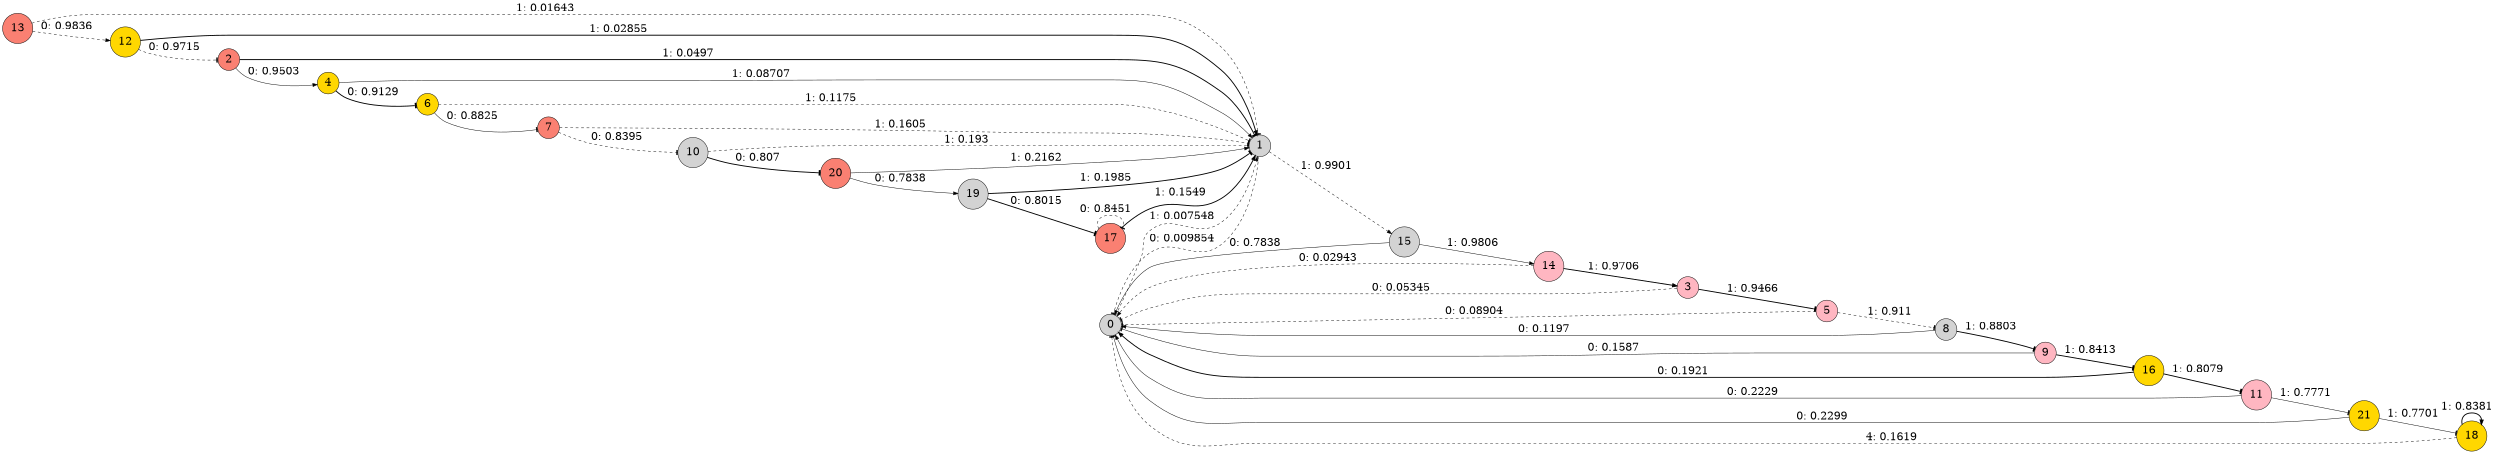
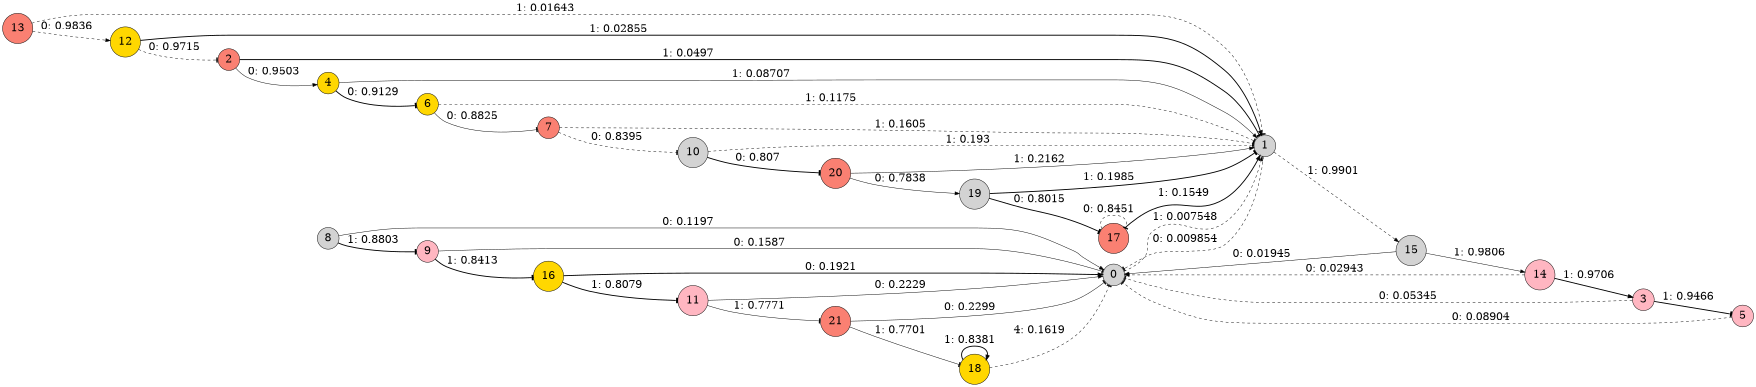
edge "15" -> "0": label "0: 0.7838   " -> "0: 0.01945  "
edge "5" -> "8": removed, label "1: 0.911"
node "21": fillcolor gold -> salmon
